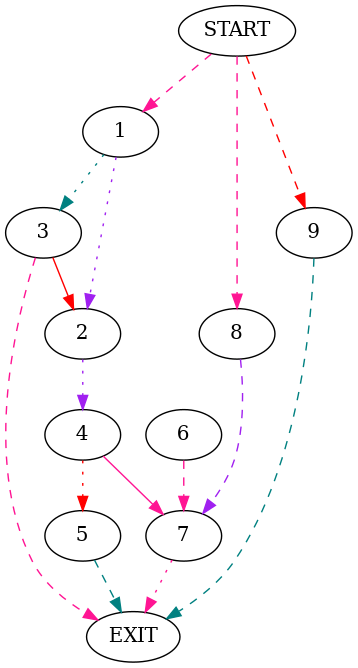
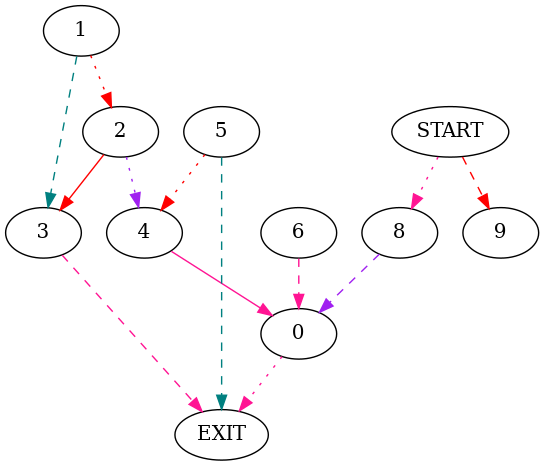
edge "START" -> "1": removed
edge "START" -> "8": style dashed -> dotted
edge "1" -> "3": style dotted -> dashed
edge "1" -> "2": color purple -> red
edge "3" -> "2": reversed
edge "9" -> "EXIT": removed
edge "4" -> "5": reversed
node "7": label "7" -> "0"
